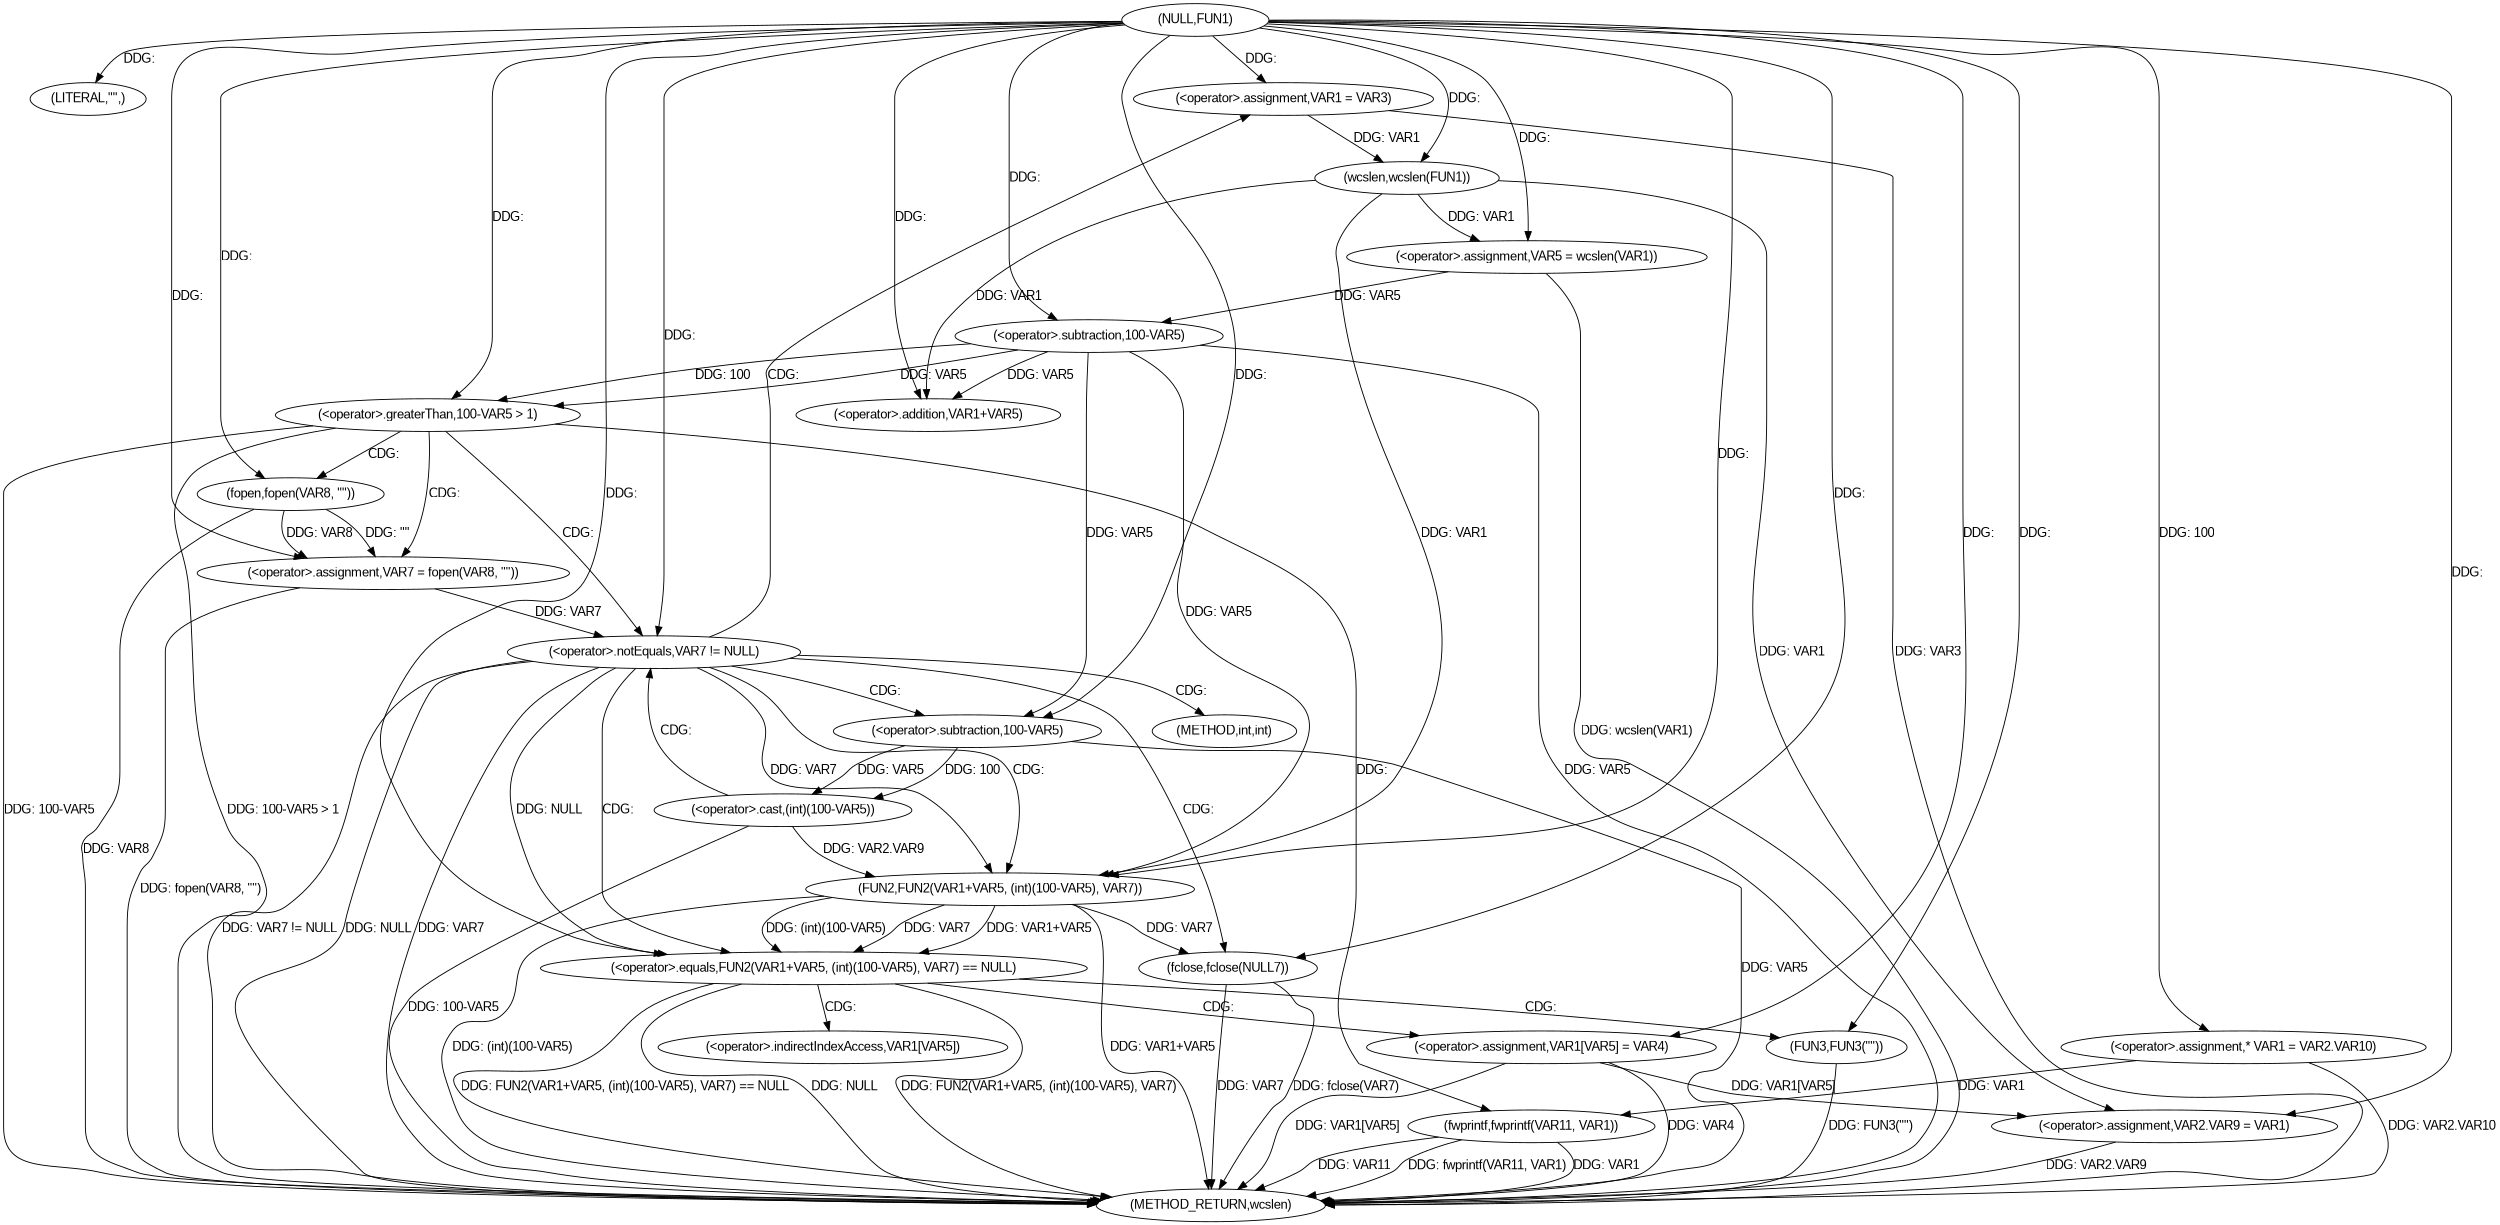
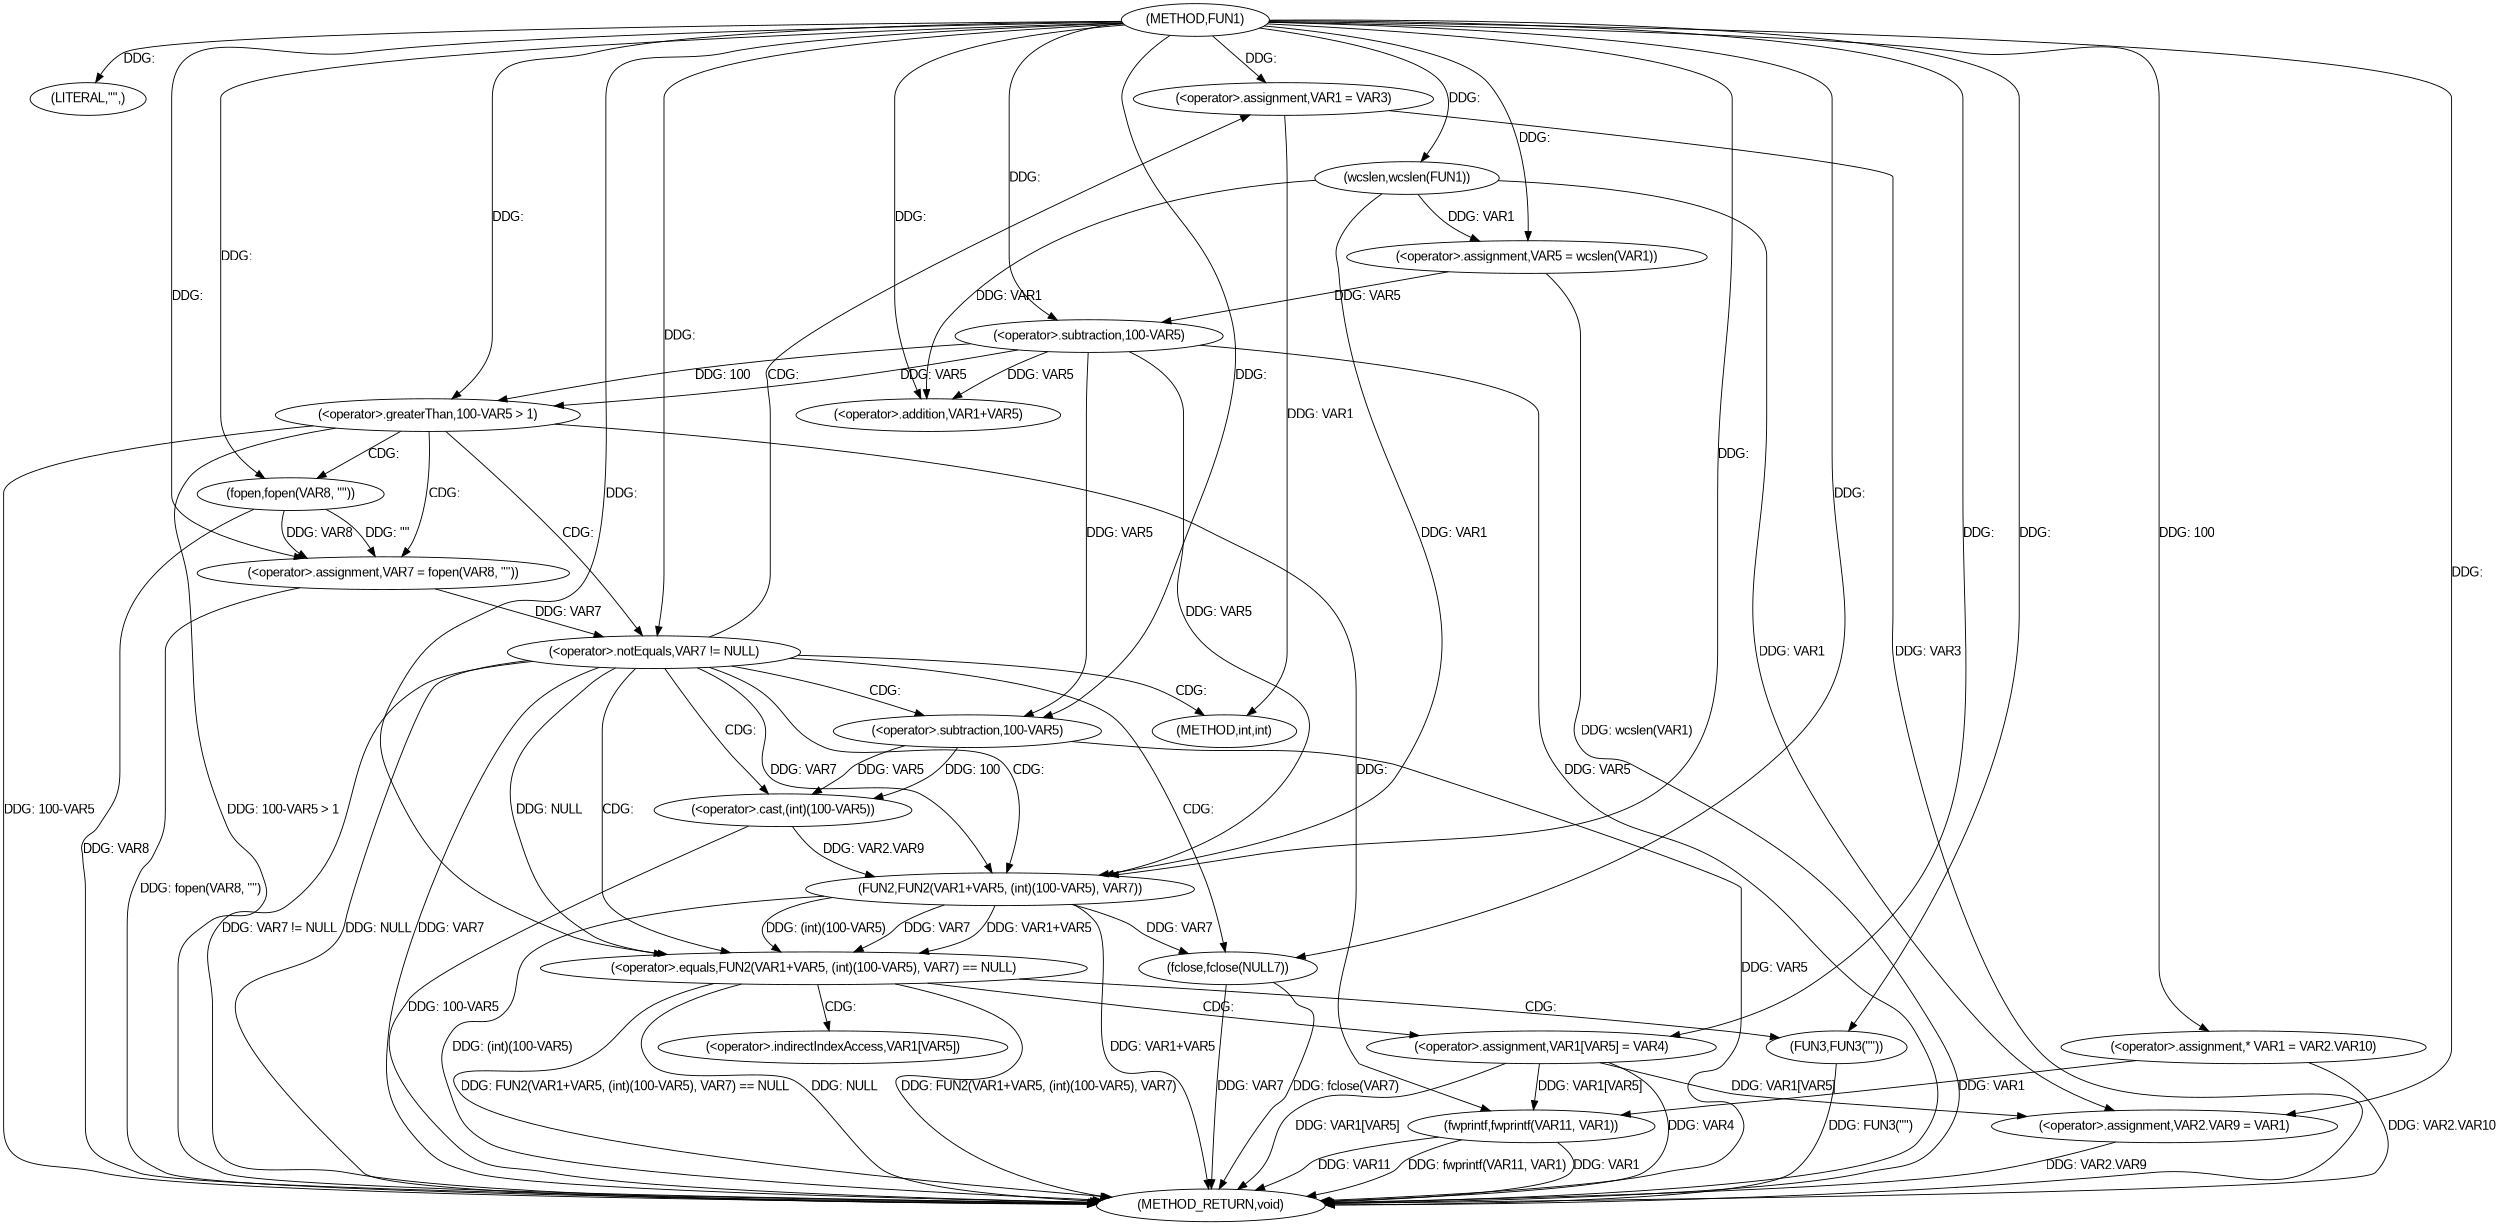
node "(NULL,FUN1)": label "(NULL,FUN1)" -> "(METHOD,FUN1)"
edge "(<operator>.assignment,VAR1 = VAR3)" -> "(wcslen,wcslen(FUN1))": now "(<operator>.assignment,VAR1 = VAR3)" -> "(METHOD,int,int)"
edge "(<operator>.cast,(int)(100-VAR5))" -> "(<operator>.notEquals,VAR7 != NULL)": reversed
edge "(<operator>.assignment,VAR1[VAR5] = VAR4)" -> "(fwprintf,fwprintf(VAR11, VAR1))": added, label "DDG: VAR1[VAR5]"
node "(METHOD_RETURN,wcslen)": label "(METHOD_RETURN,wcslen)" -> "(METHOD_RETURN,void)"
